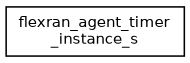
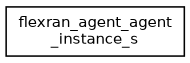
node "flexran_agent_timer _instance_s": label "flexran_agent_timer _instance_s" -> "flexran_agent_agent _instance_s"
